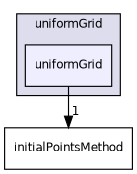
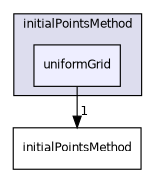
cluster "uniformGrid": label "uniformGrid" -> "initialPointsMethod"
